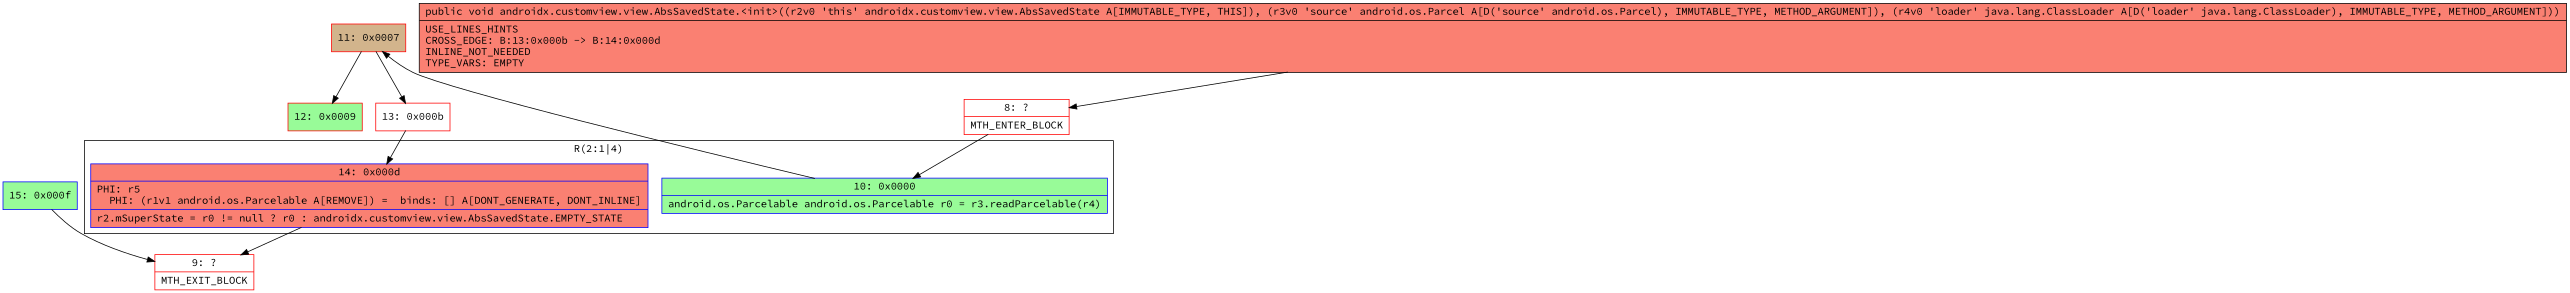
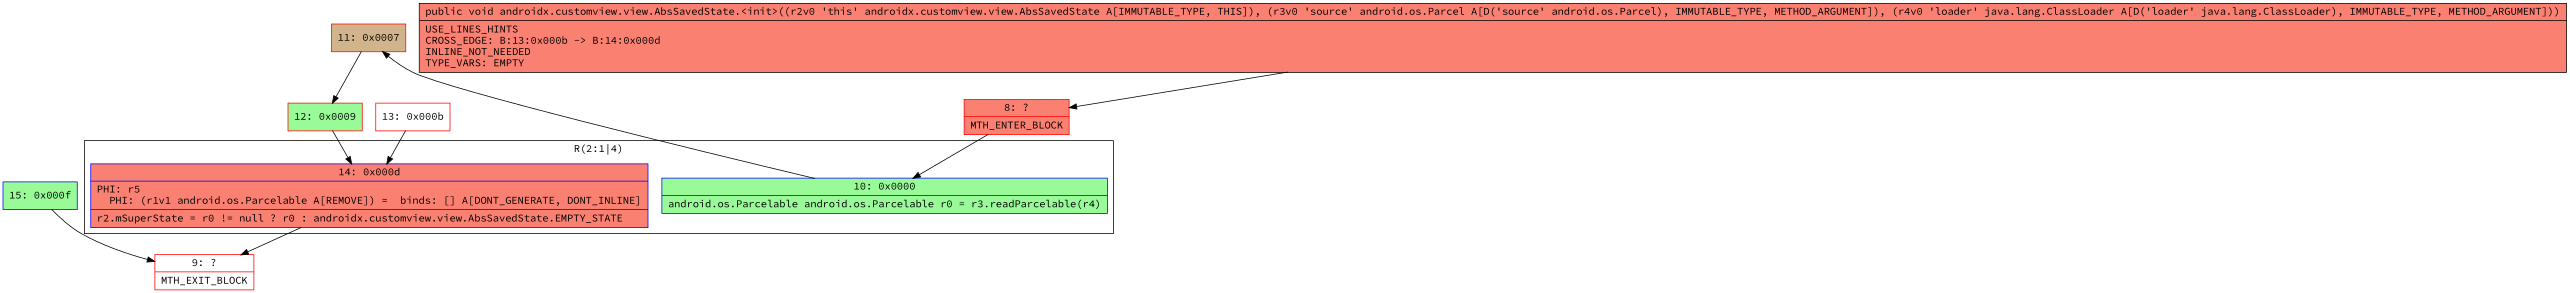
edge "11: 0x0007" -> "13: 0x000b": removed
node "8: ?": fillcolor white -> salmon
edge "12: 0x0009" -> "14: 0x000d": added
